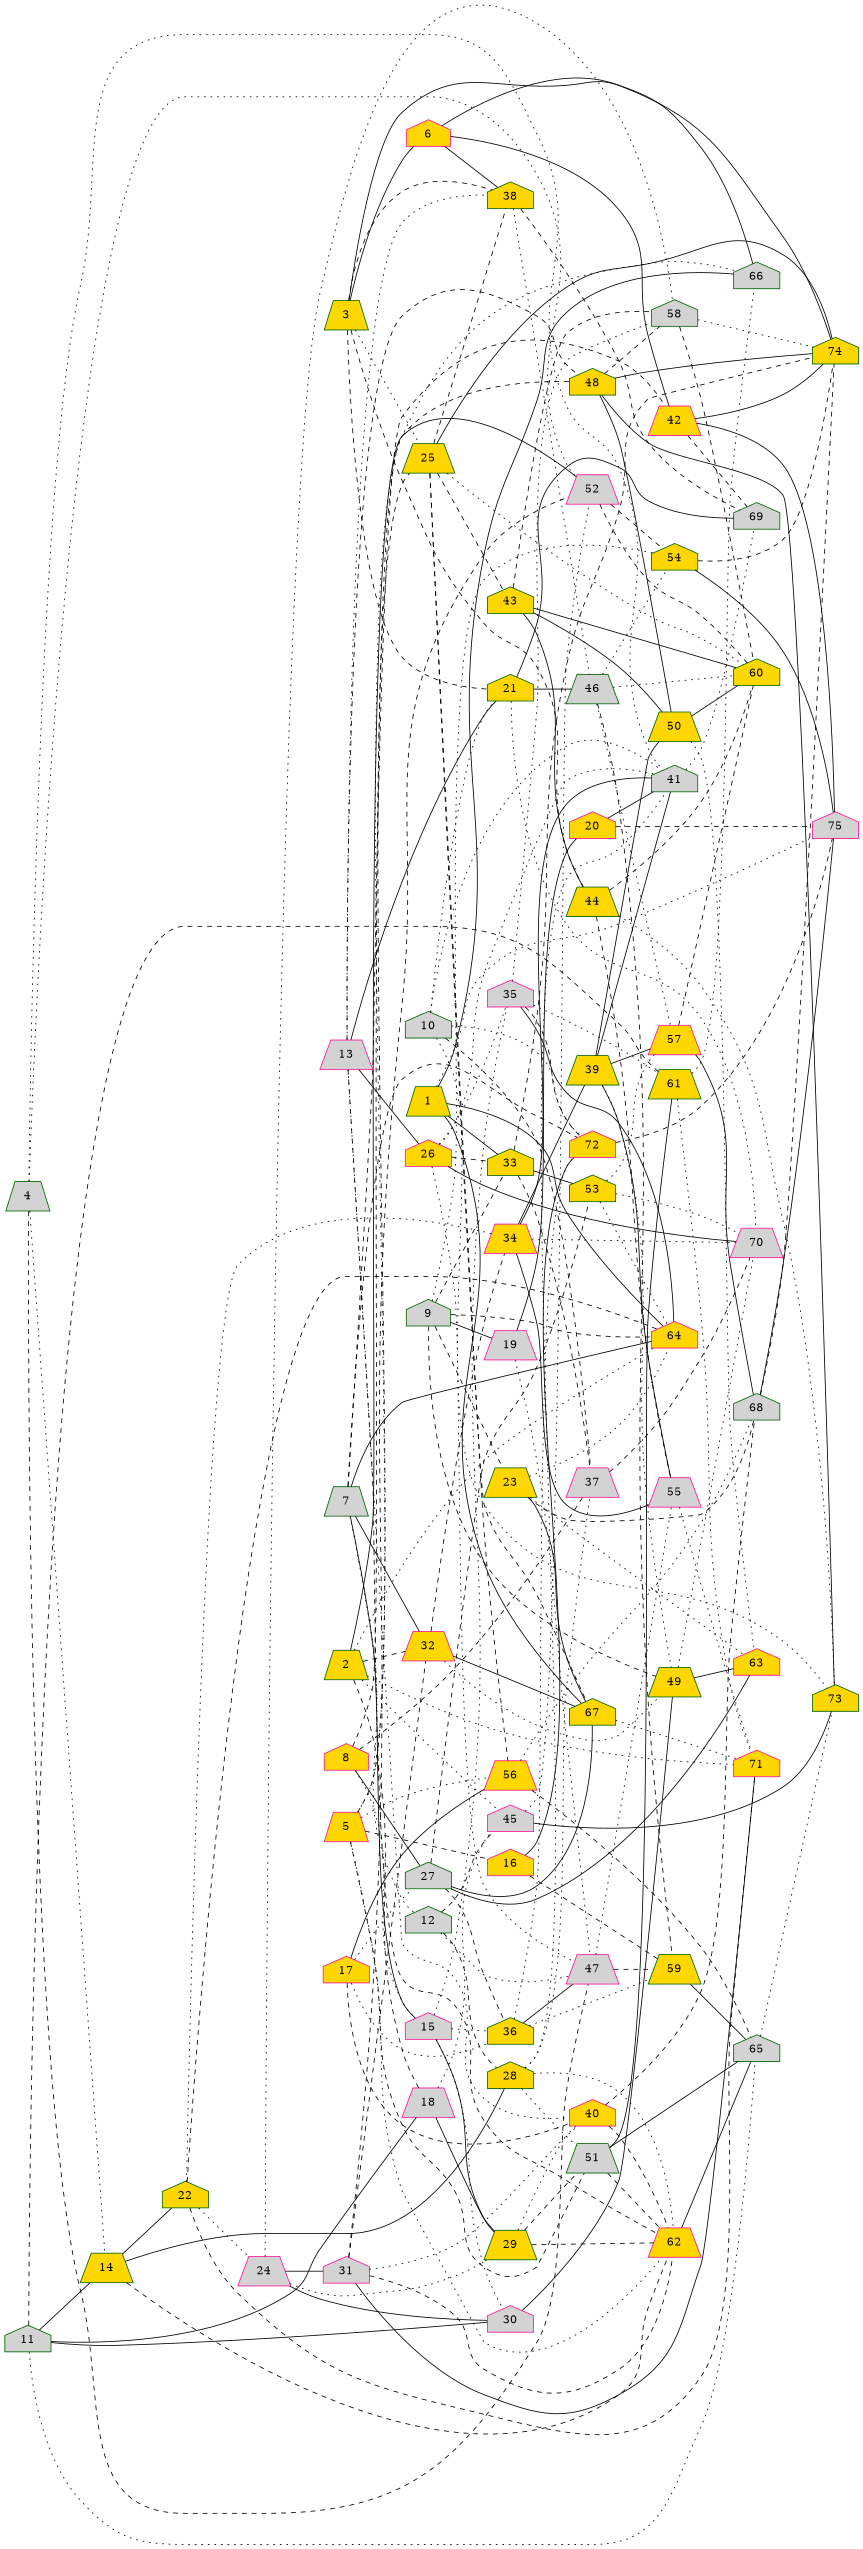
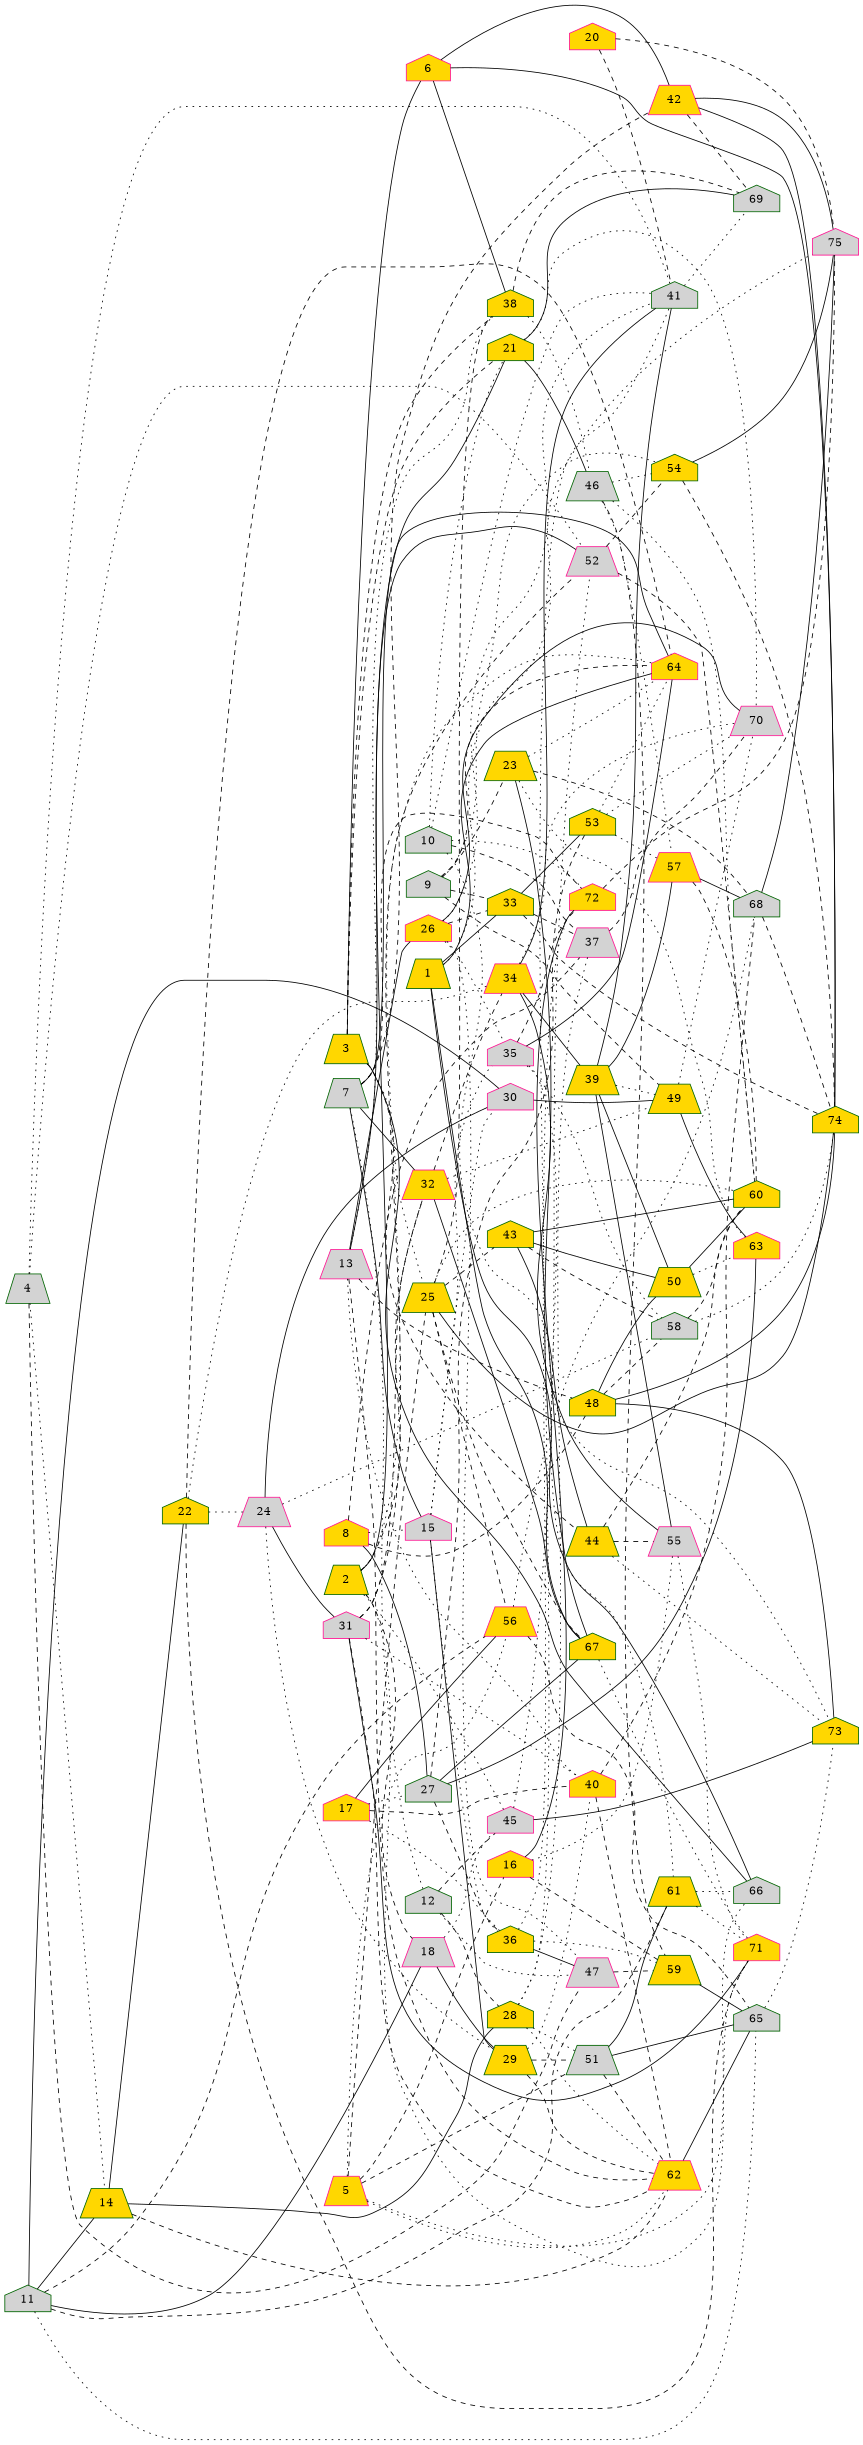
edge "41" -- "20": style solid -> dashed
node "19": removed
edge "55" -- "47": now "55" -- "16"
edge "56" -- "11": added
